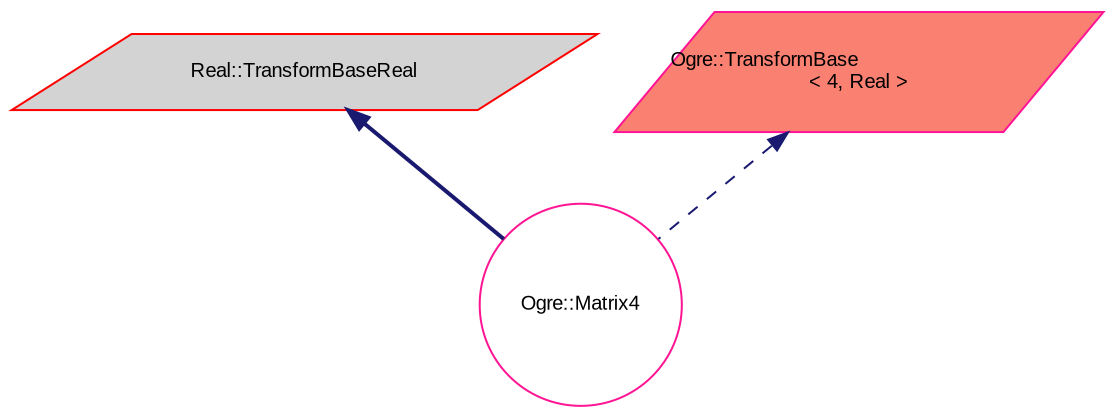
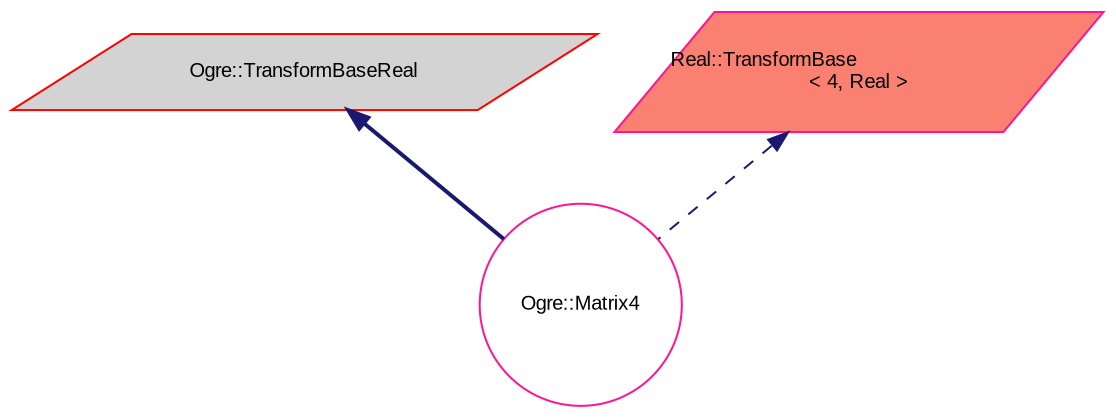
node "Real::TransformBaseReal": label "Real::TransformBaseReal" -> "Ogre::TransformBaseReal"
node "Ogre::TransformBase < 4, Real >": label "Ogre::TransformBase < 4, Real >" -> "Real::TransformBase < 4, Real >"
